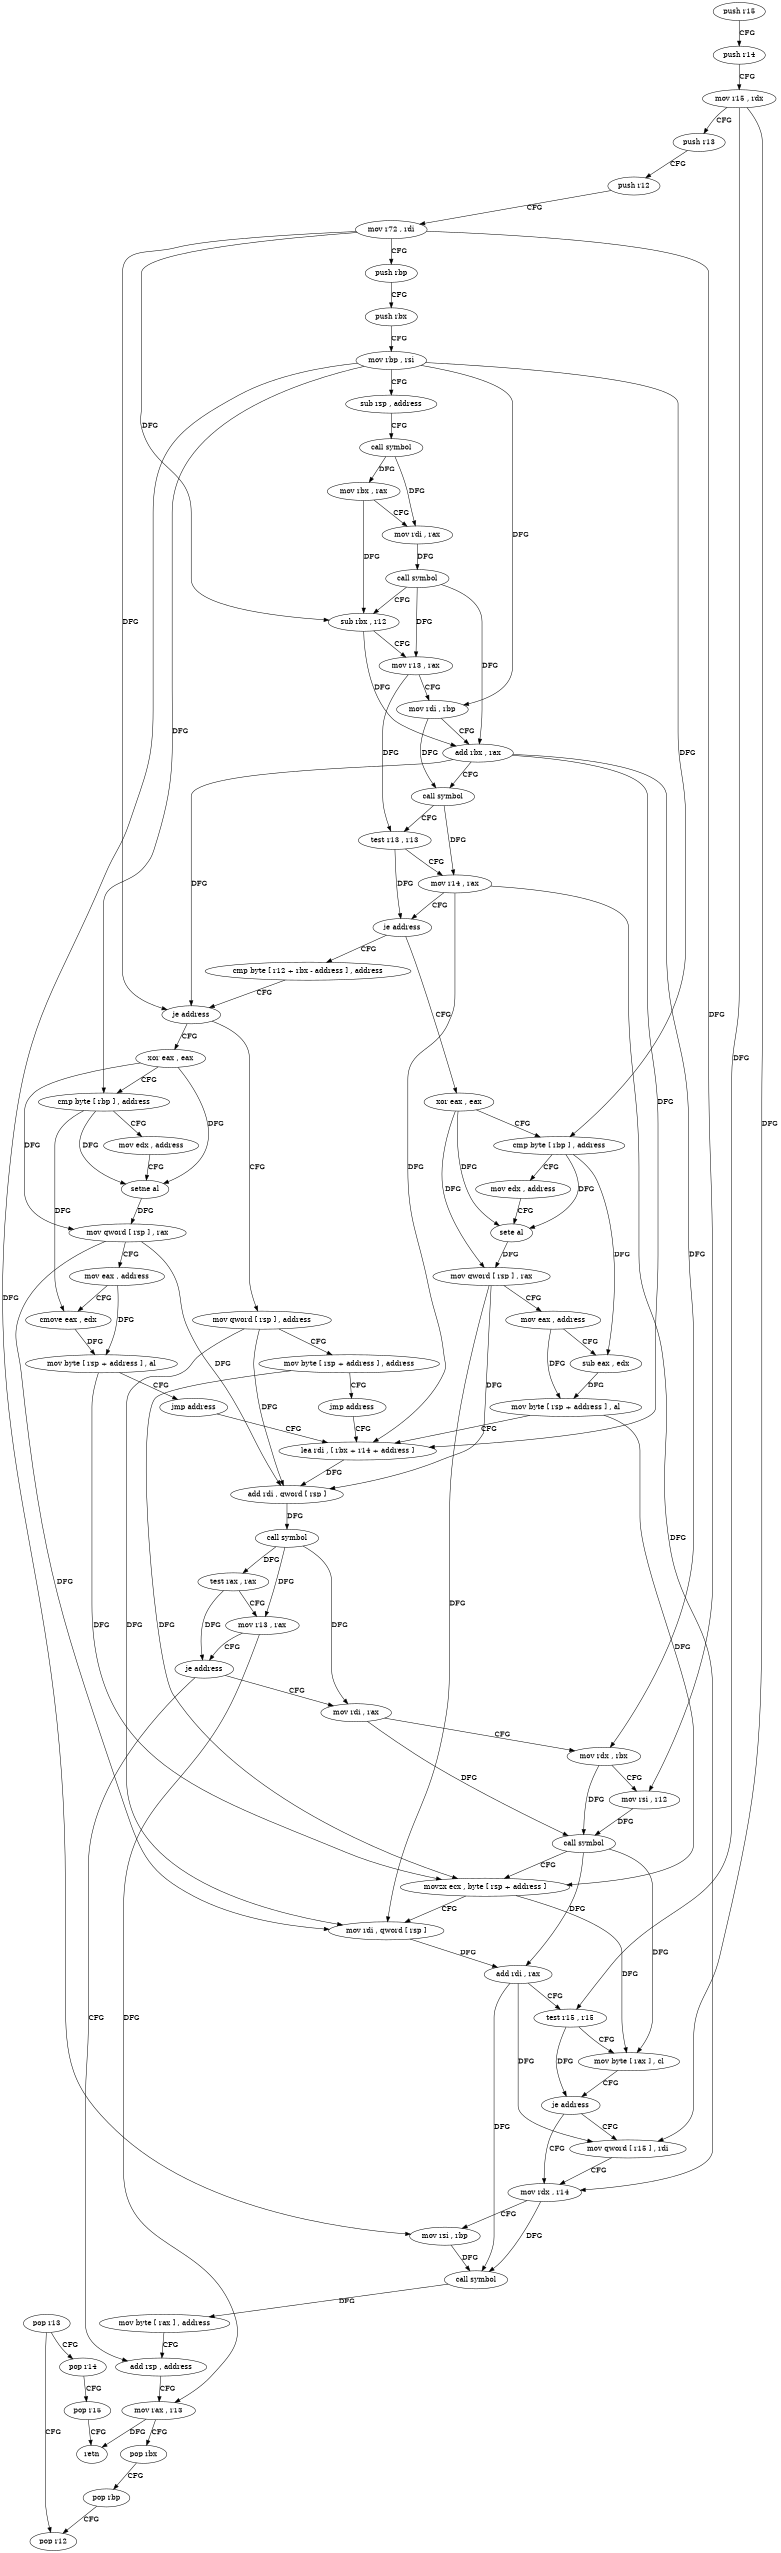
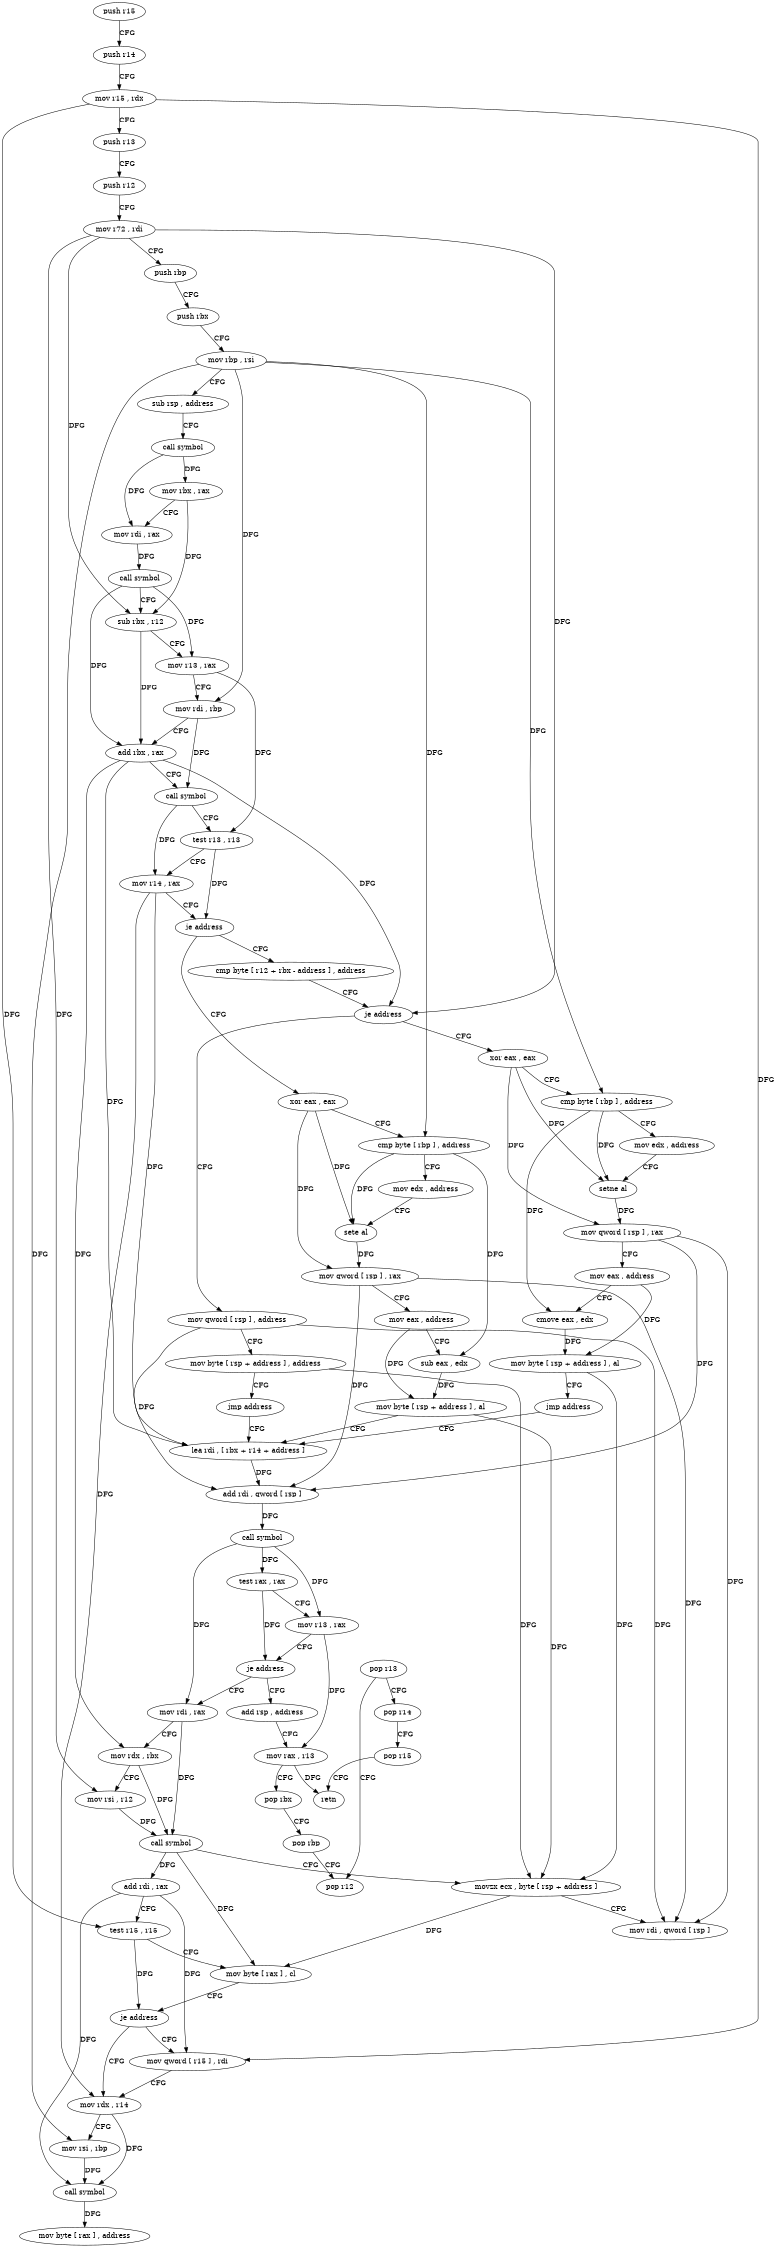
edge "mov rdi , qword [ rsp ]" -> "add rdi , rax": removed, label "DFG"
edge "mov byte [ rax ] , address" -> "add rsp , address": removed, label "CFG"
